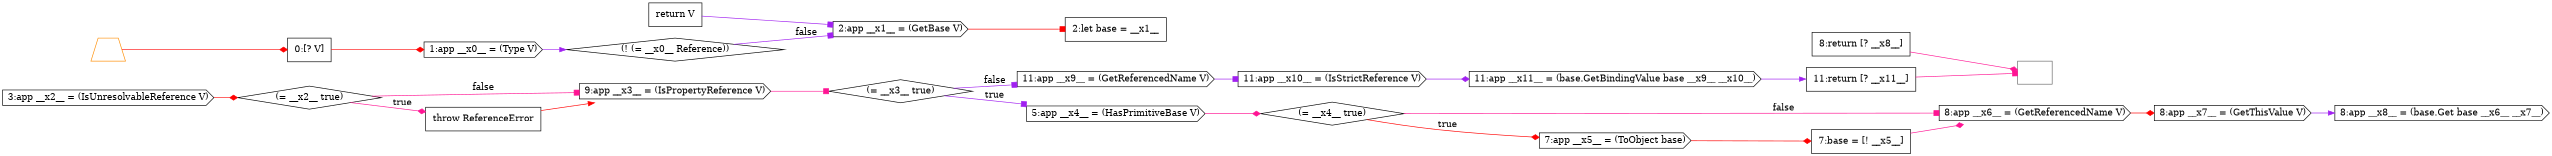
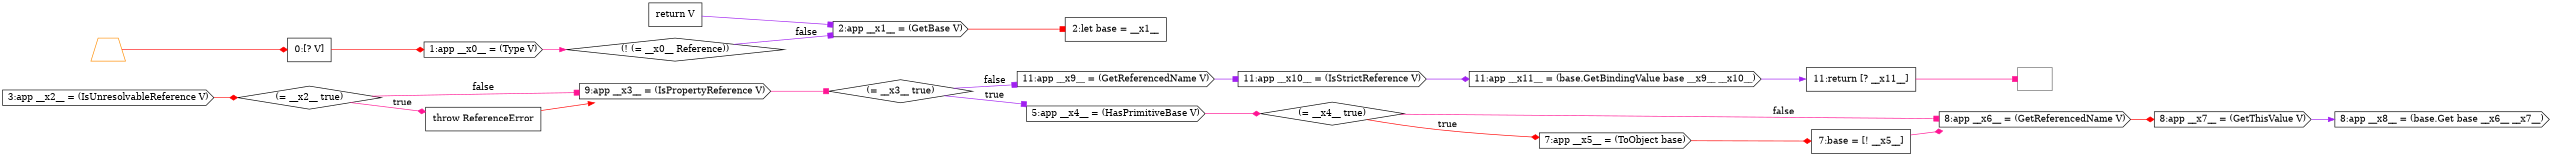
node "8:return [? __x8__]": removed
edge "1:app __x0__ = (Type V)" -> "(! (= __x0__ Reference))": color purple -> deeppink
